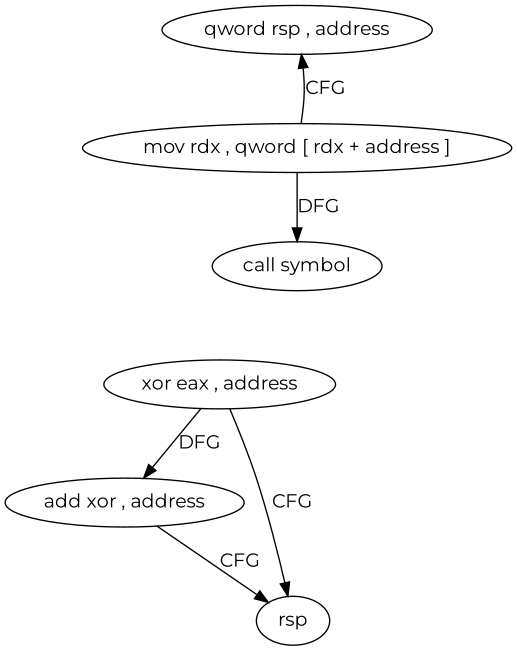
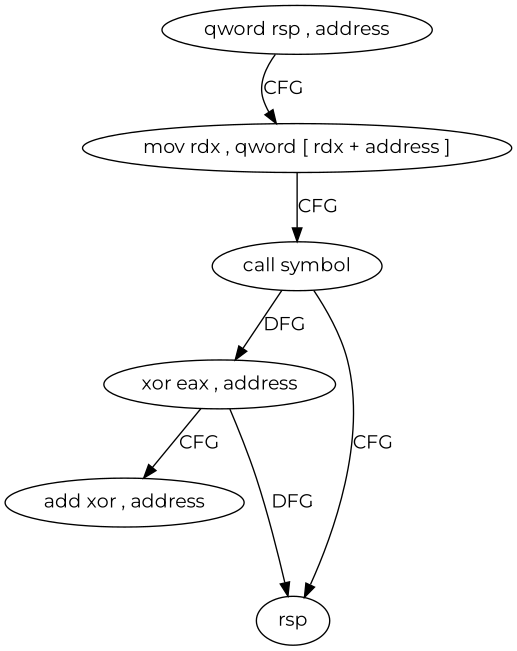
edge "mov rdx , qword [ rdx + address ]" -> "qword rsp , address": reversed
edge "mov rdx , qword [ rdx + address ]" -> "call symbol": label "DFG" -> "CFG"
edge "call symbol" -> "xor eax , address": added, label "DFG"
edge "xor eax , address" -> "add xor , address": label "DFG" -> "CFG"
edge "xor eax , address" -> "rsp": label "CFG" -> "DFG"
edge "add xor , address" -> "rsp": now "call symbol" -> "rsp"
